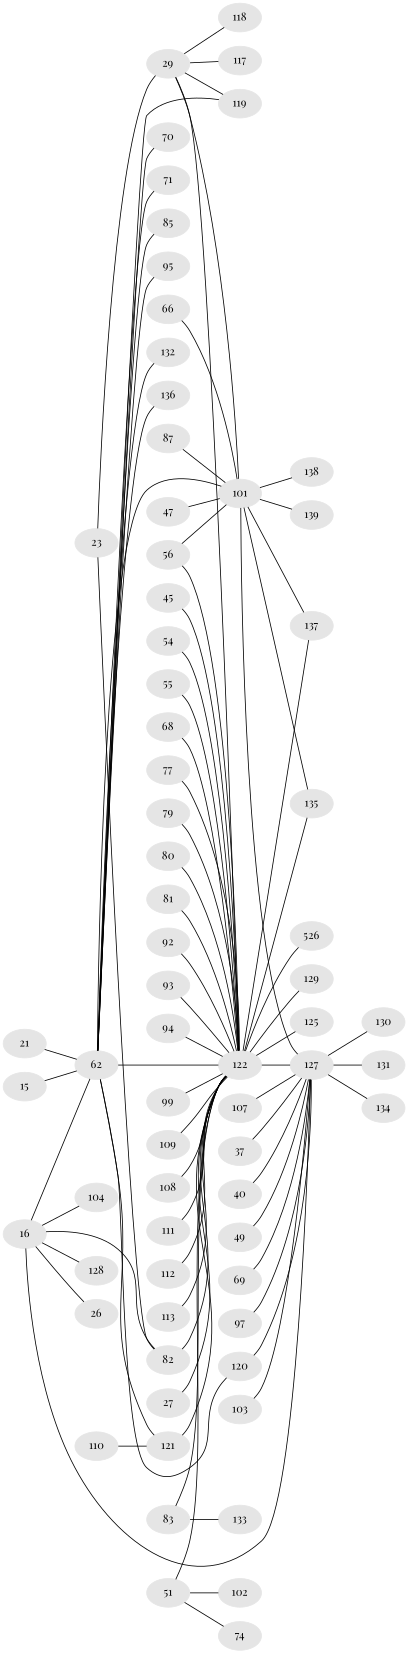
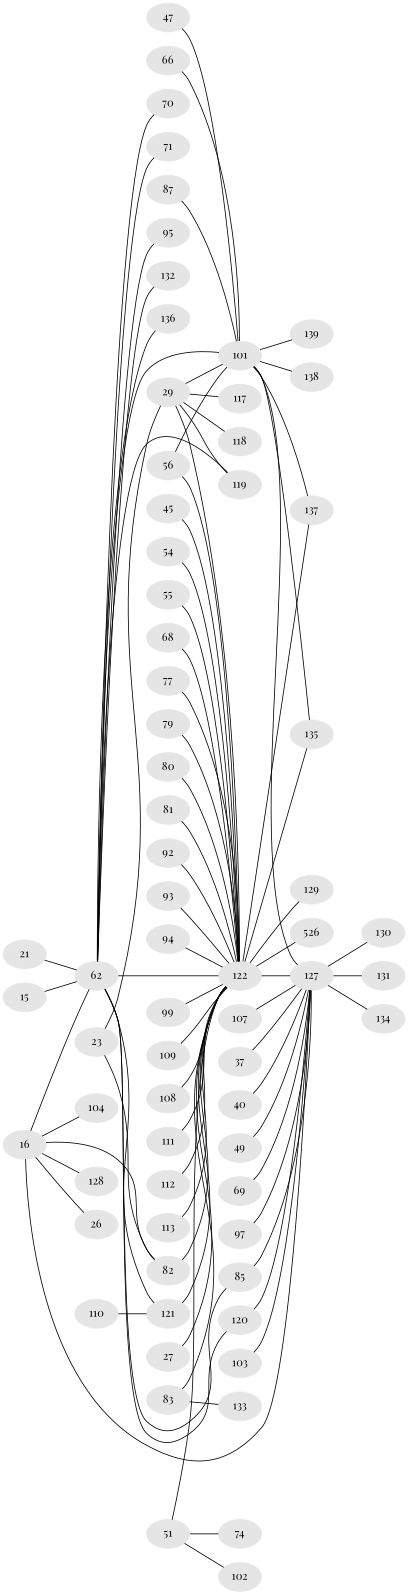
node "125": removed
edge "127" -- "85": added
